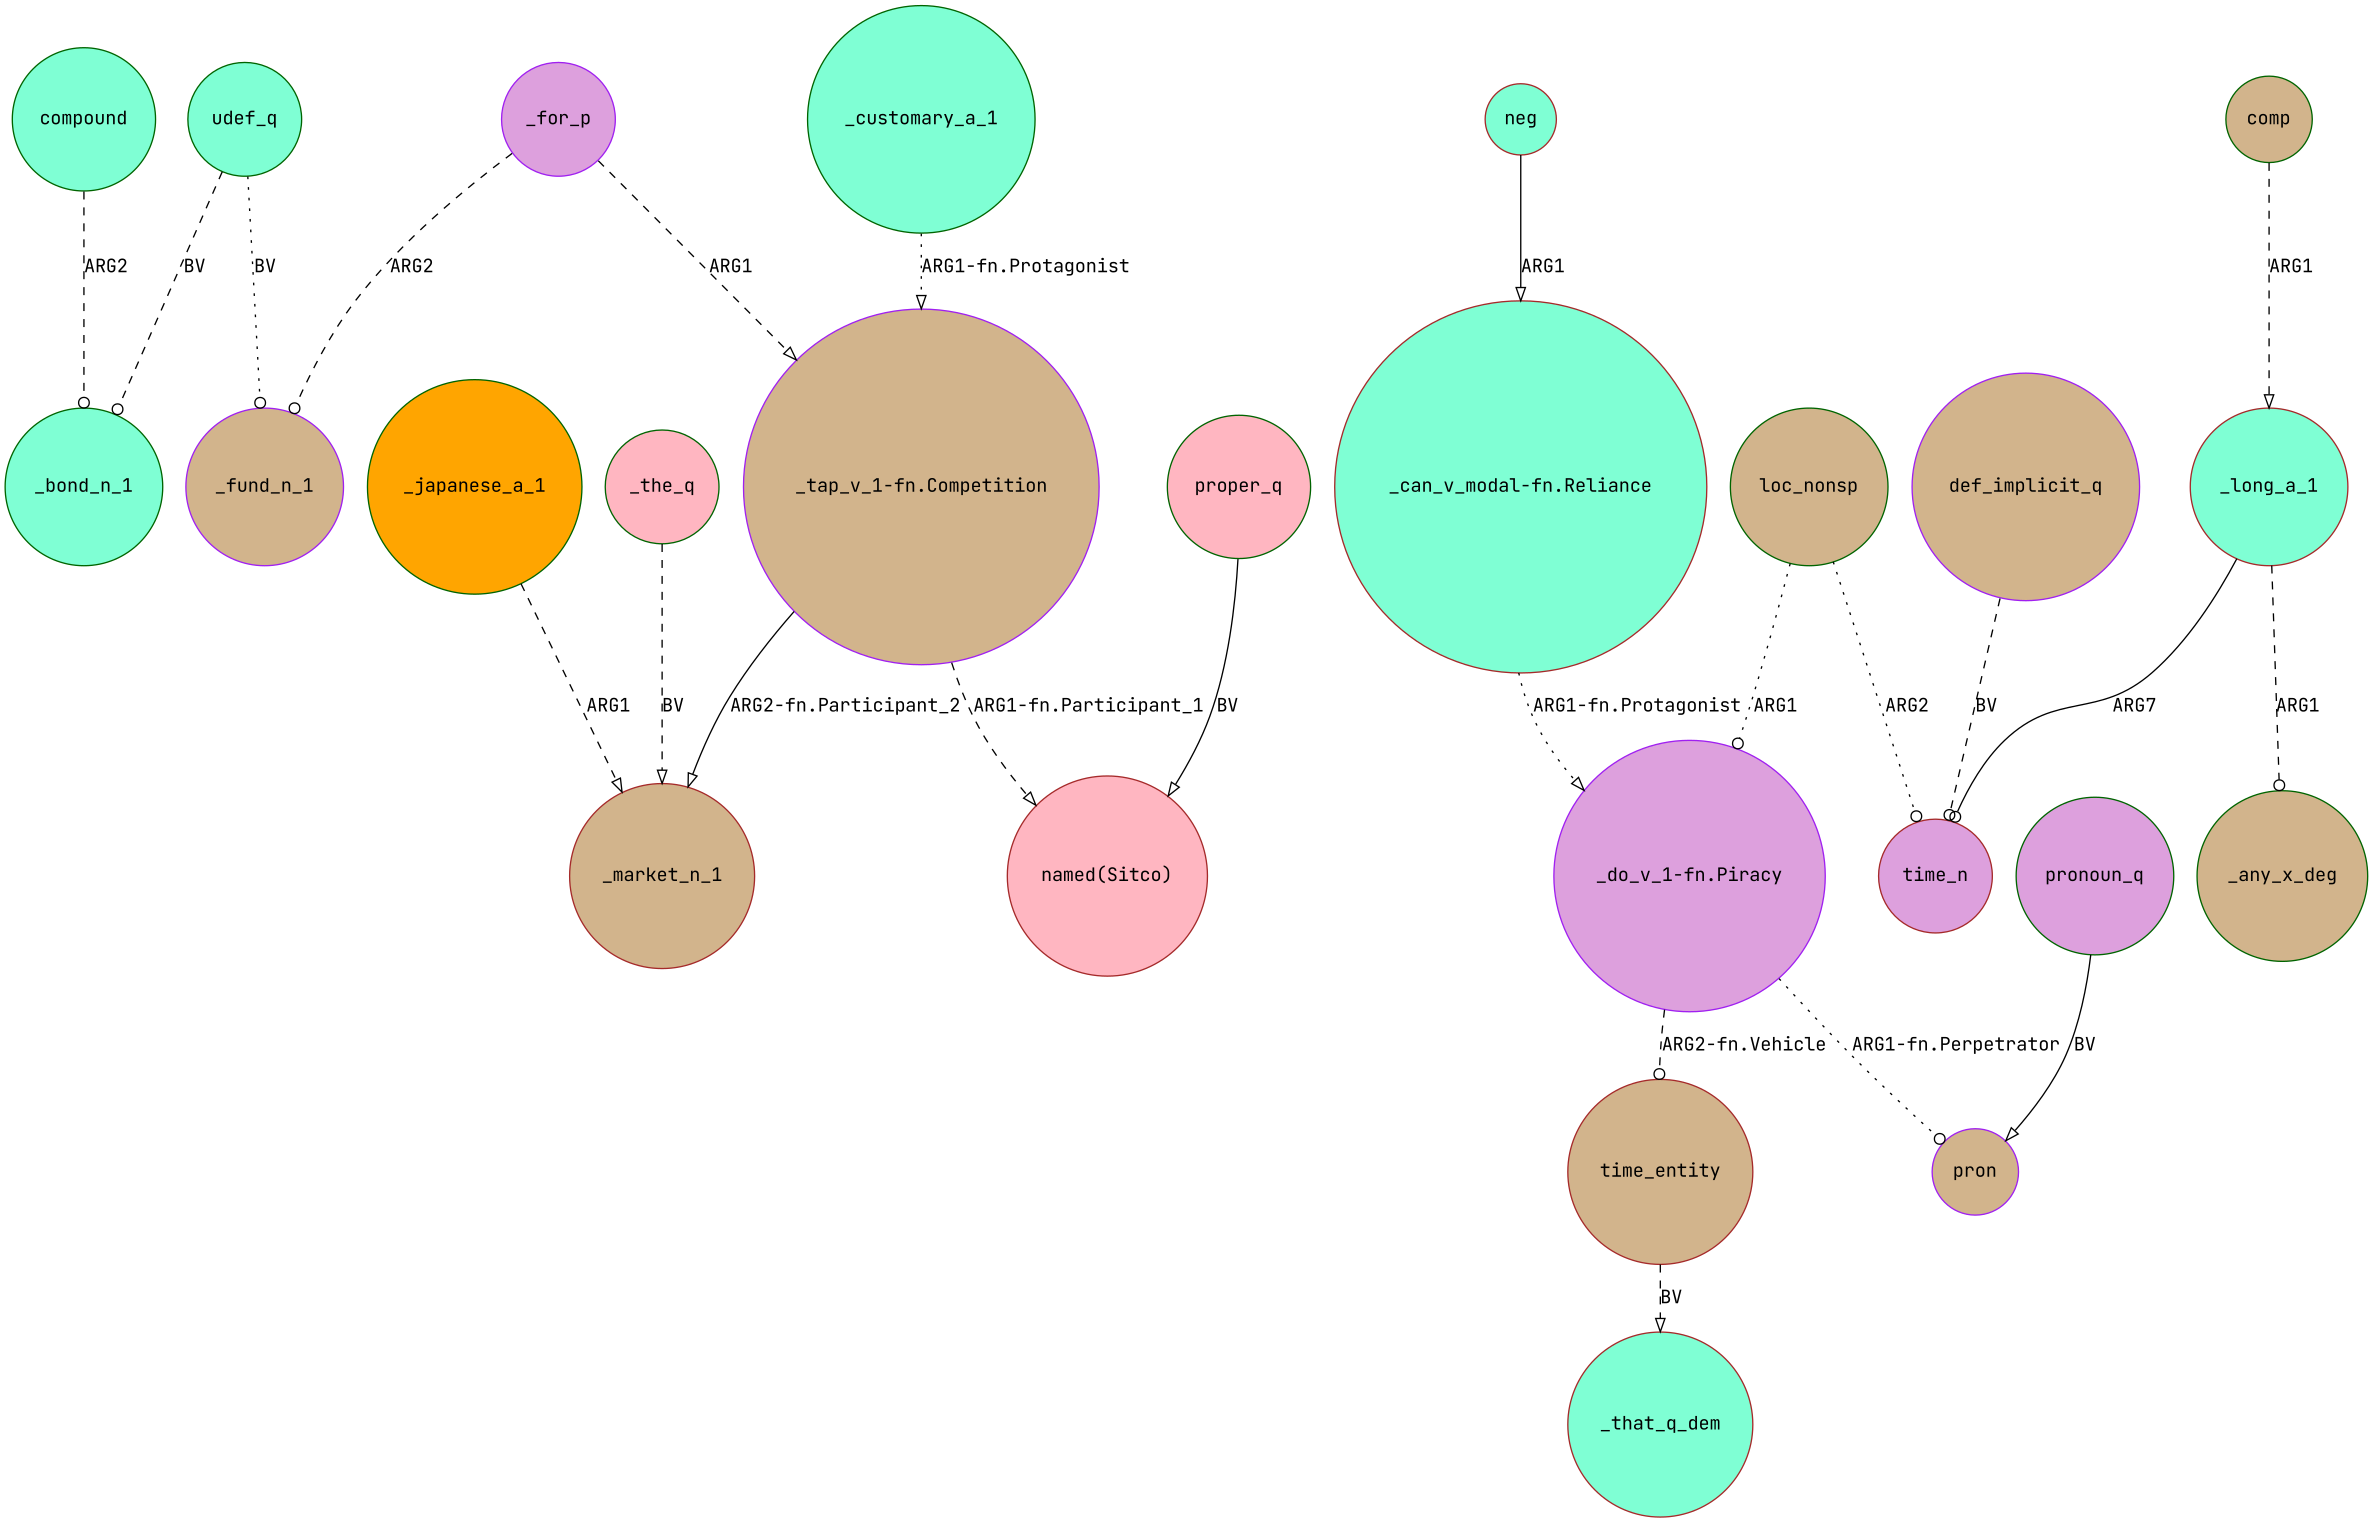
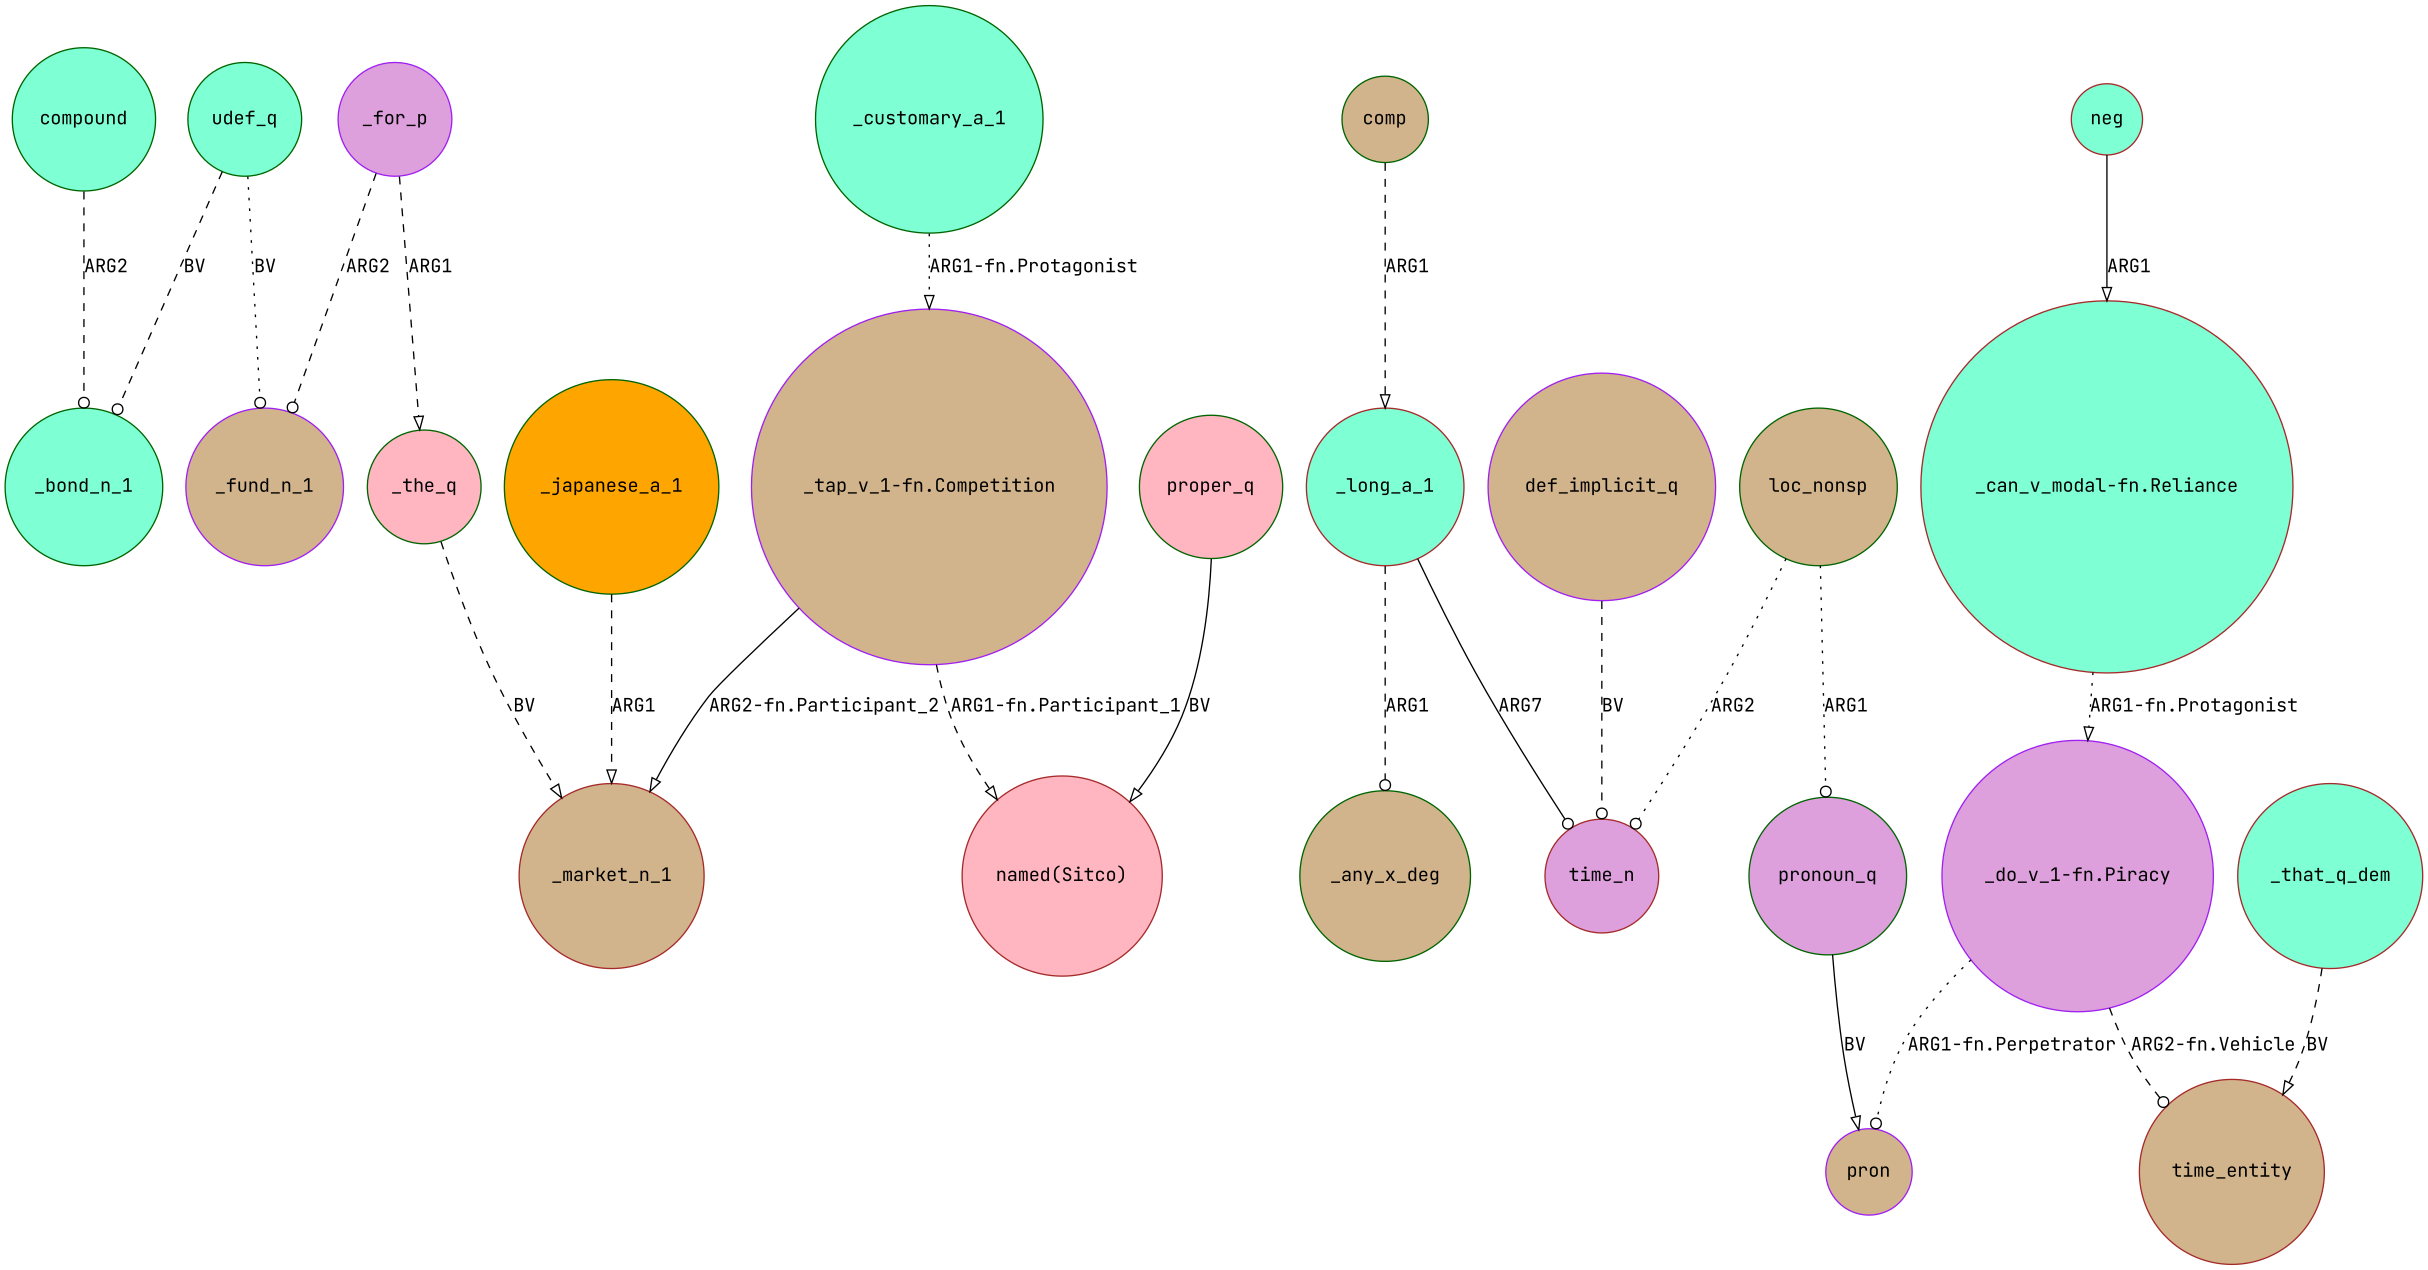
edge "_for_p" -> "_tap_v_1-fn.Competition": now "_for_p" -> "_the_q"
edge "loc_nonsp" -> "_do_v_1-fn.Piracy": now "loc_nonsp" -> "pronoun_q"
edge "time_entity" -> "_that_q_dem": reversed
